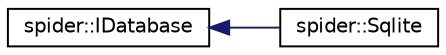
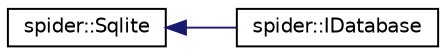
edge "spider::Sqlite" -> "spider::IDatabase": reversed
